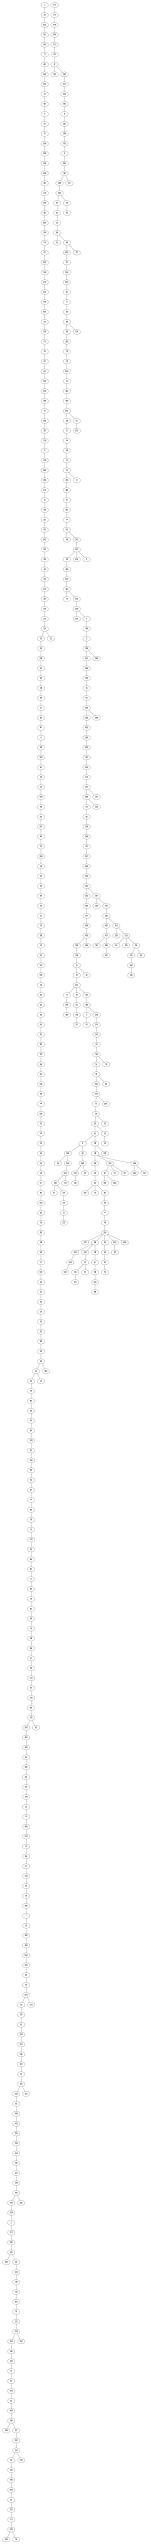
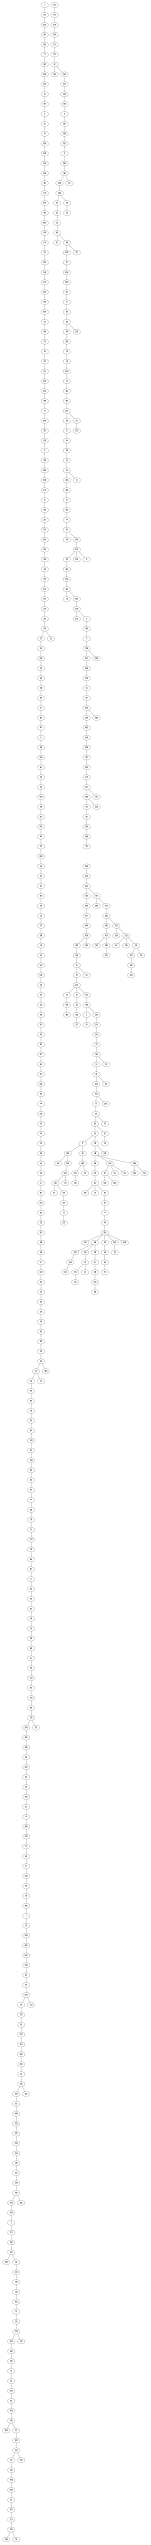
node "257": removed
